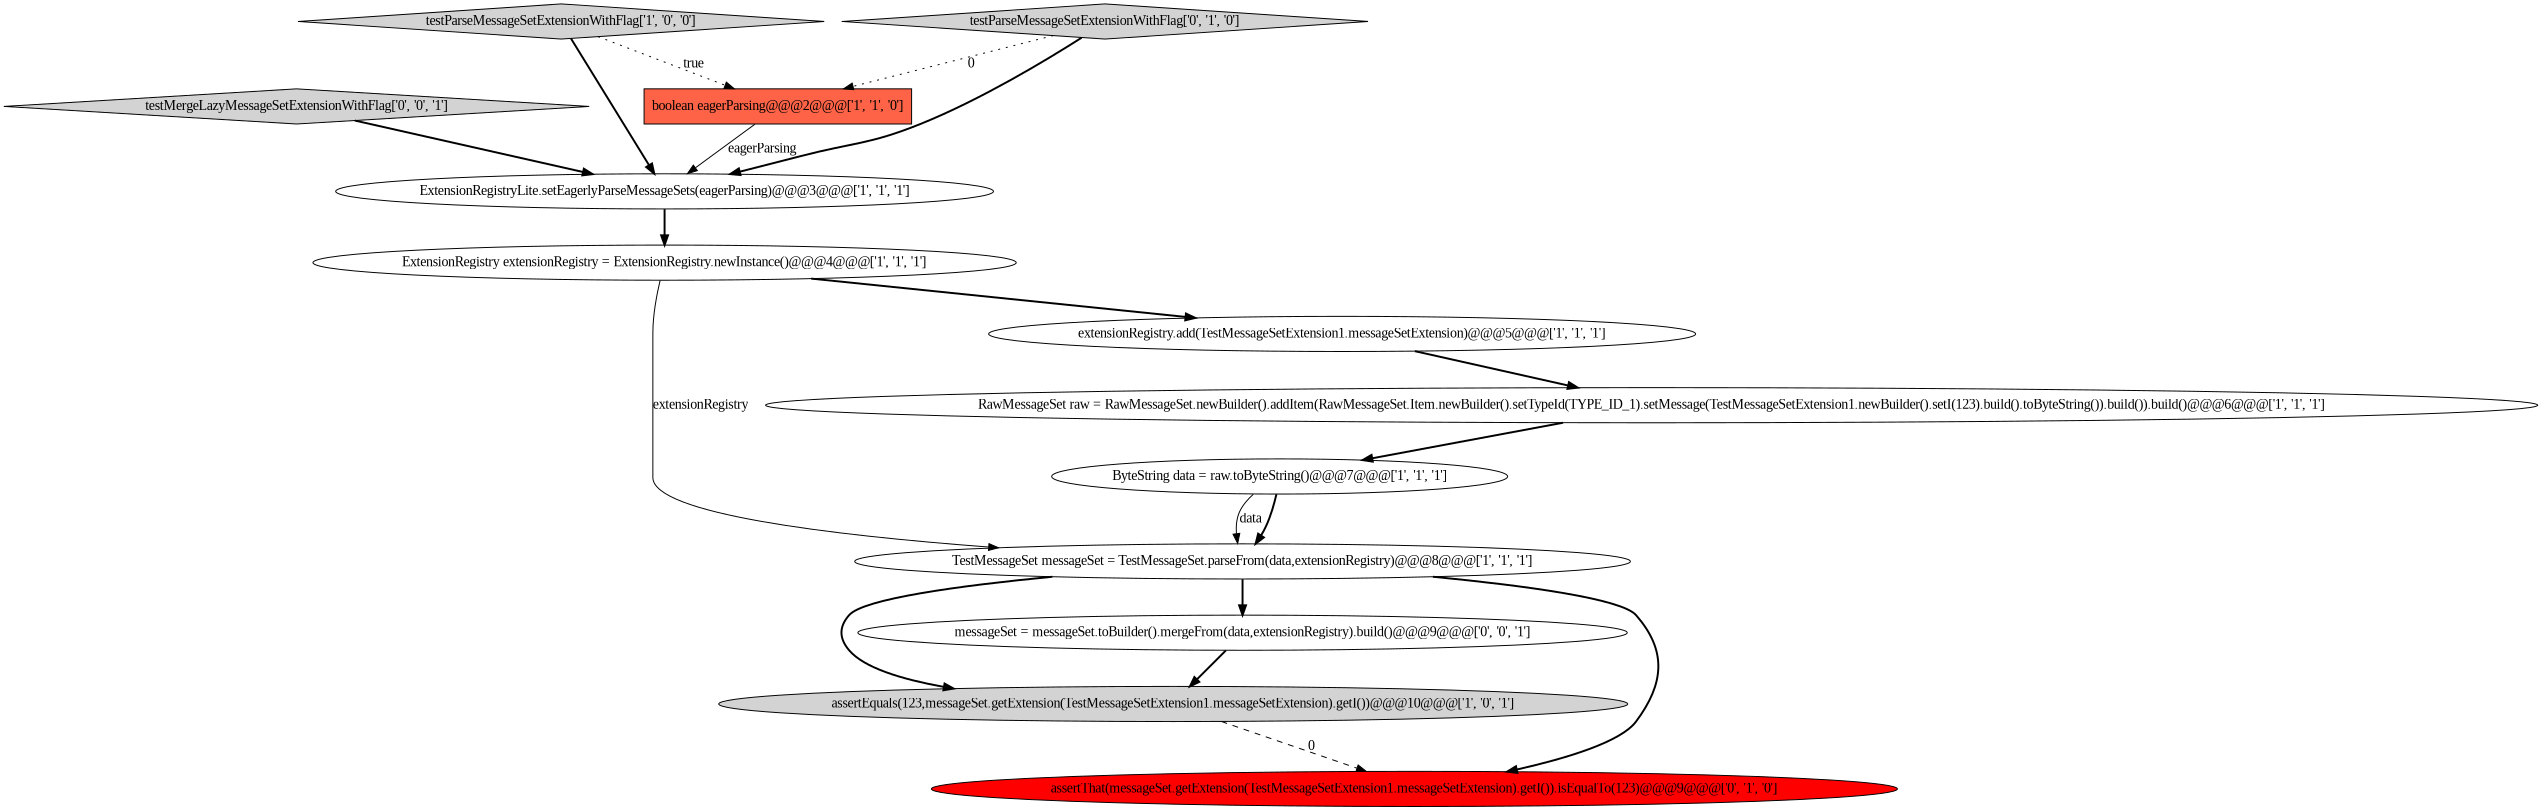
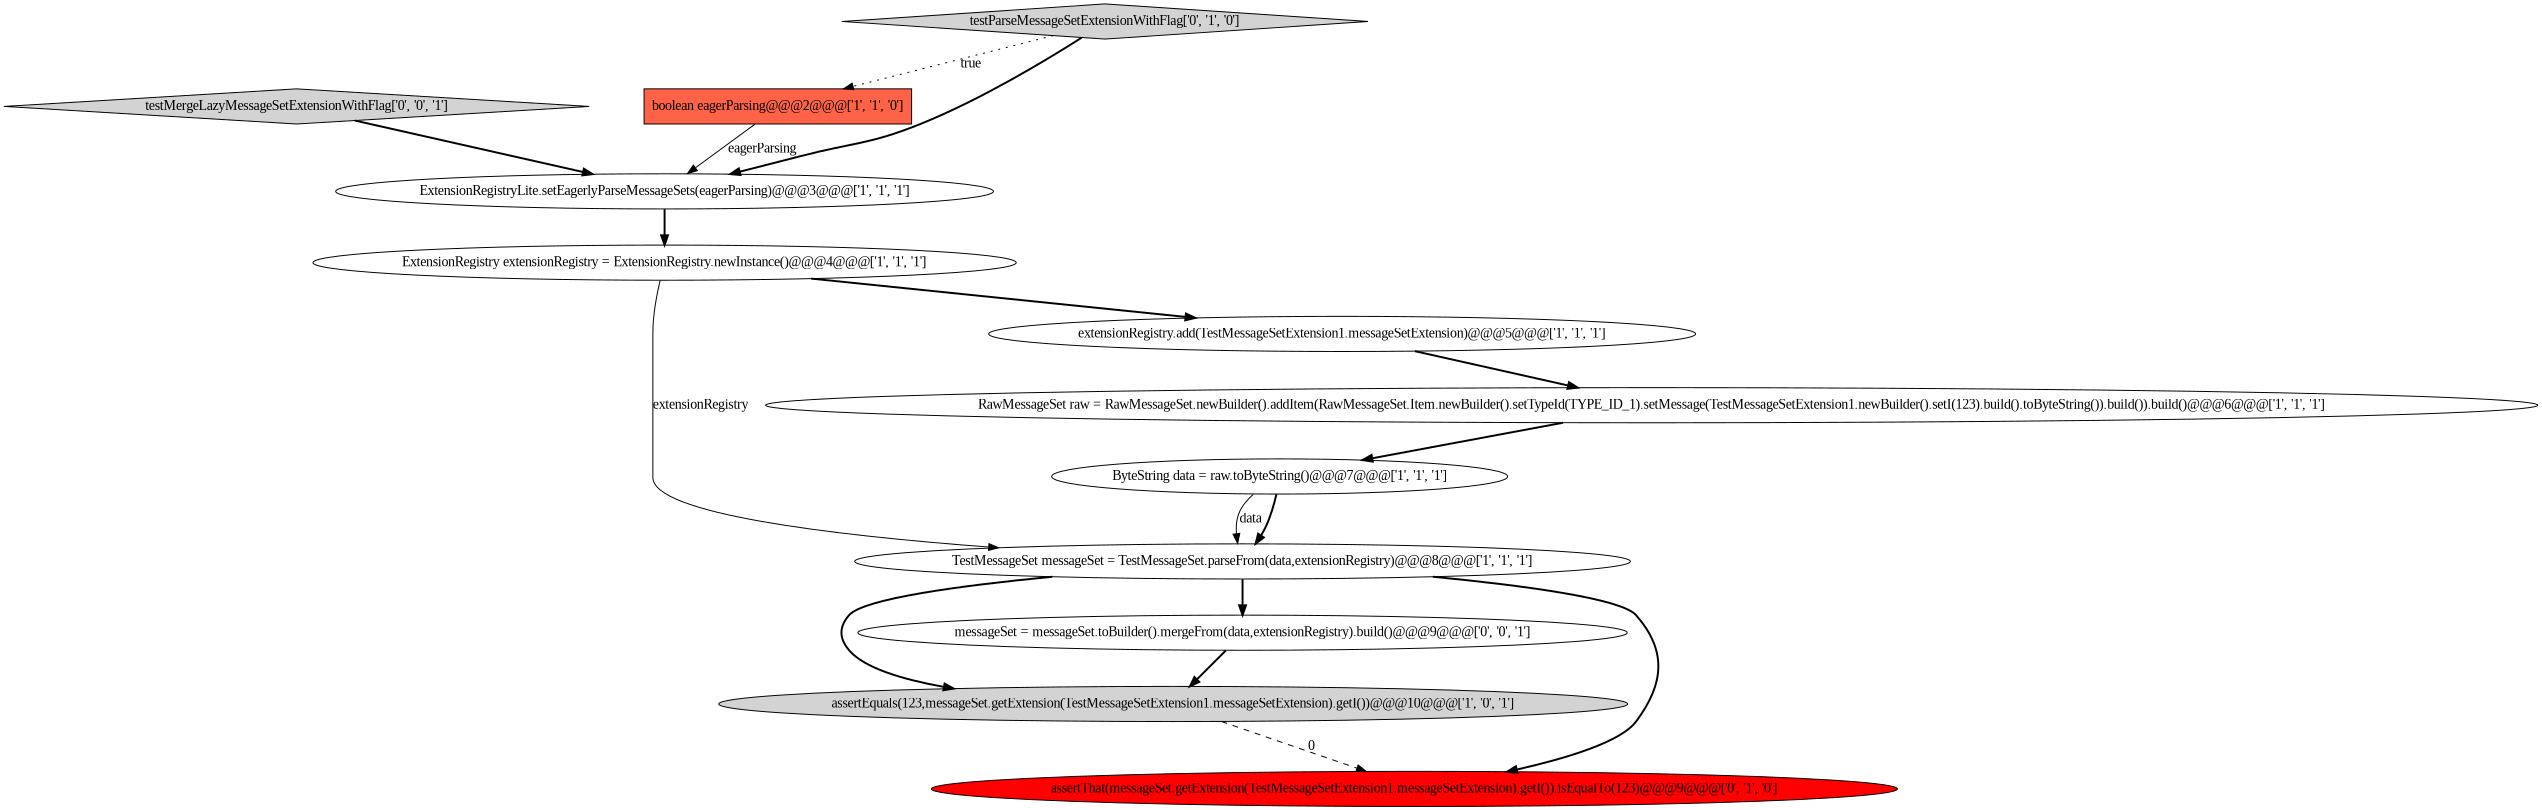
node "testParseMessageSetExtensionWithFlag['1', '0', '0']": removed
edge "testParseMessageSetExtensionWithFlag['0', '1', '0']" -> "boolean eagerParsing@@@2@@@['1', '1', '0']": label "0" -> "true"
